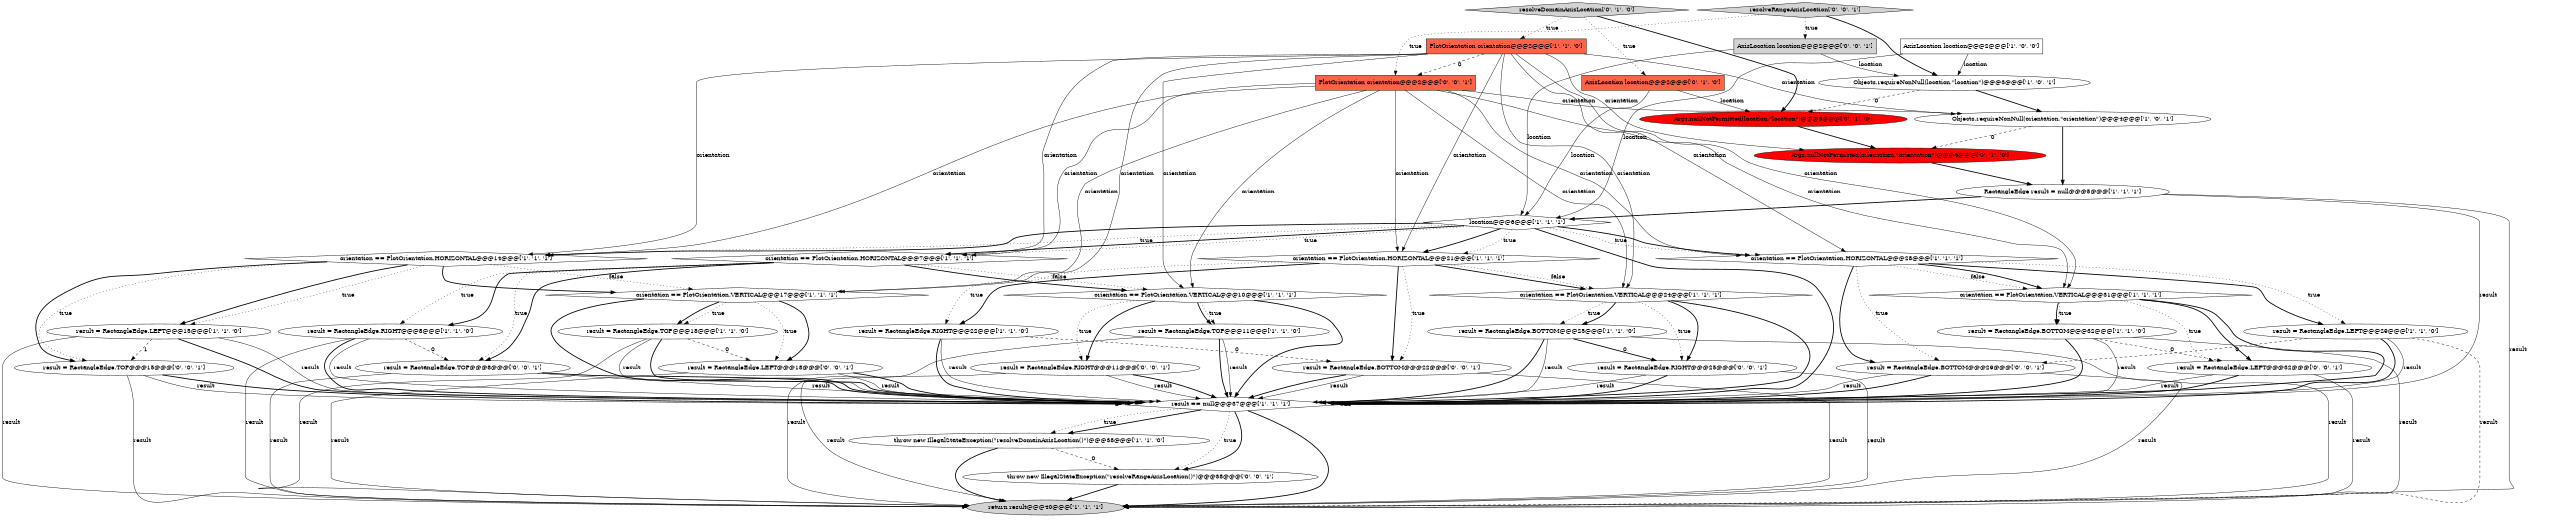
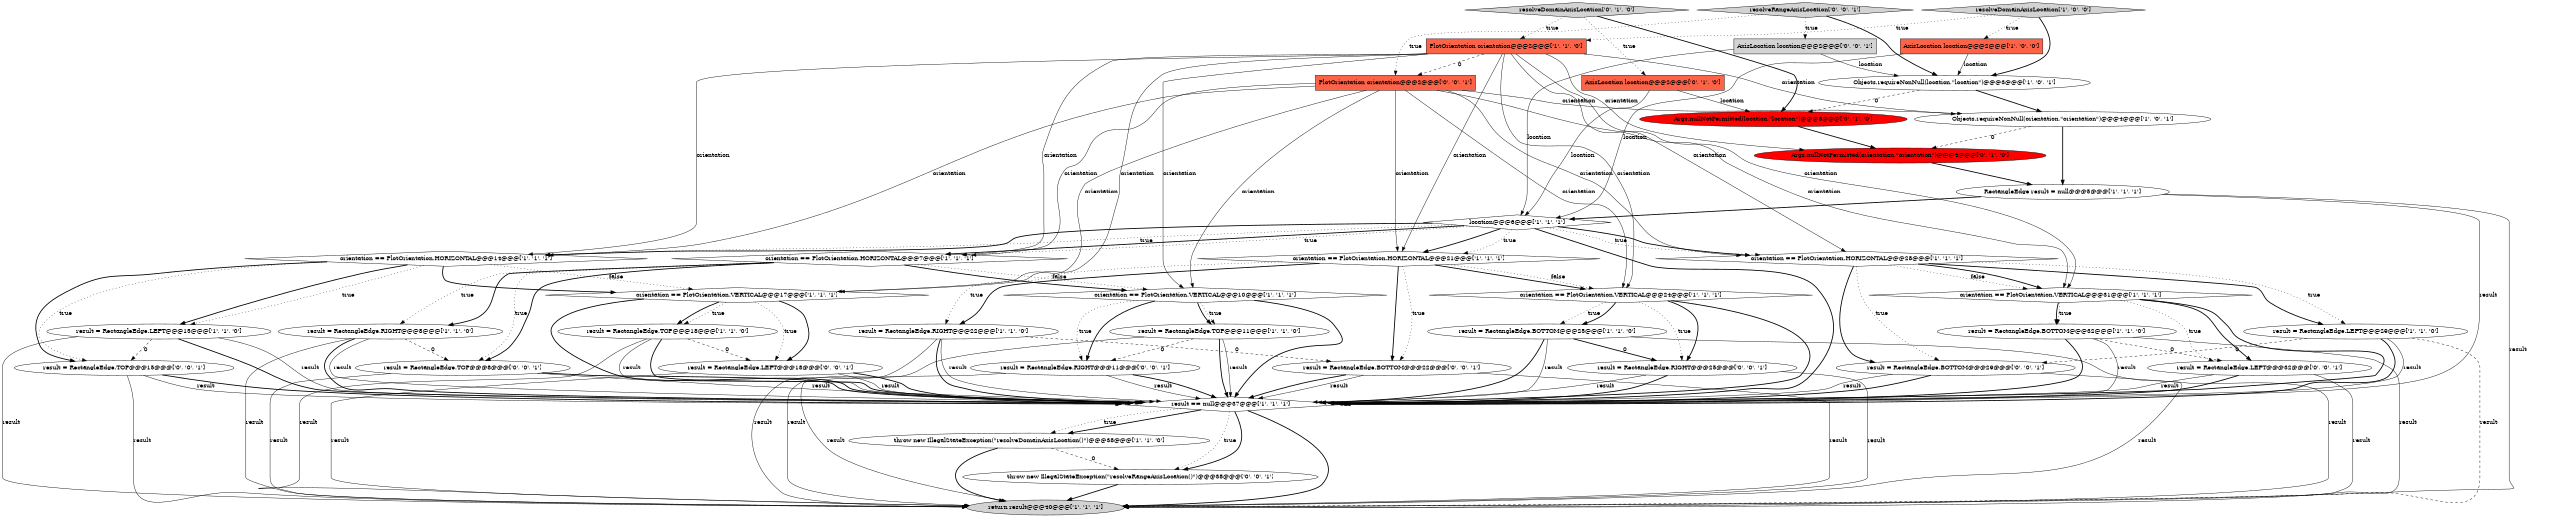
node "resolveDomainAxisLocation['1', '0', '0']": added
node "AxisLocation location@@@2@@@['1', '0', '0']": fillcolor white -> tomato
edge "result = RectangleEdge.TOP@@@11@@@['1', '1', '0']" -> "result = RectangleEdge.RIGHT@@@11@@@['0', '0', '1']": added, label "0"
edge "result = RectangleEdge.LEFT@@@15@@@['1', '1', '0']" -> "result = RectangleEdge.TOP@@@15@@@['0', '0', '1']": label "1" -> "0"
edge "result = RectangleEdge.RIGHT@@@22@@@['1', '1', '0']" -> "return result@@@40@@@['1', '1', '1']": added, label "result"
